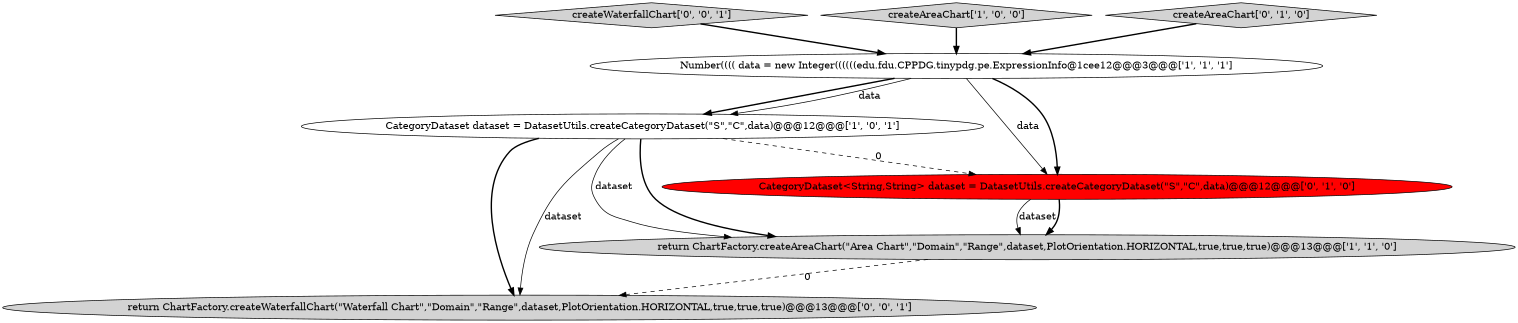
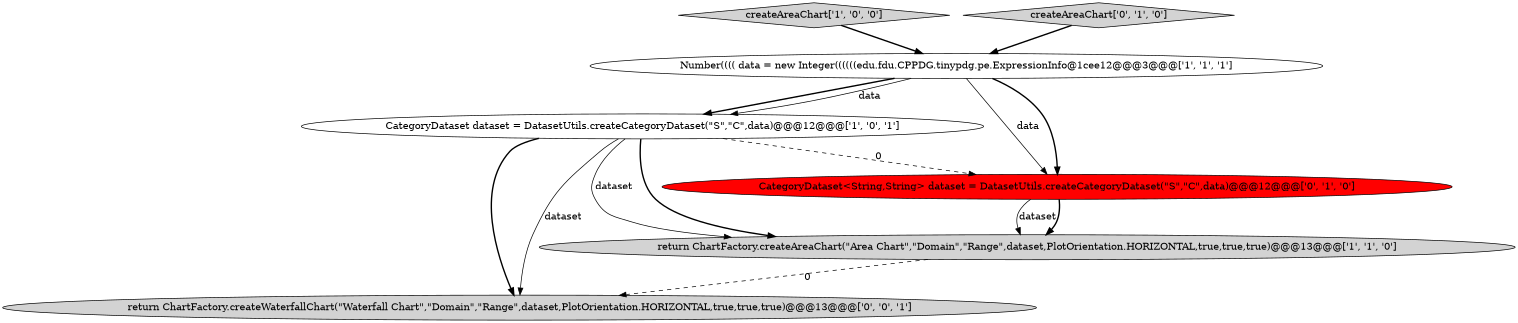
node "createWaterfallChart['0', '0', '1']": removed
